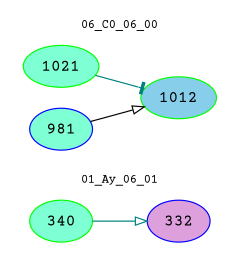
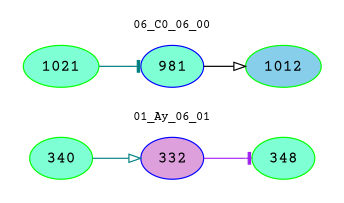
edge "1021" -> "1012": now "1021" -> "981"
node "348": added
